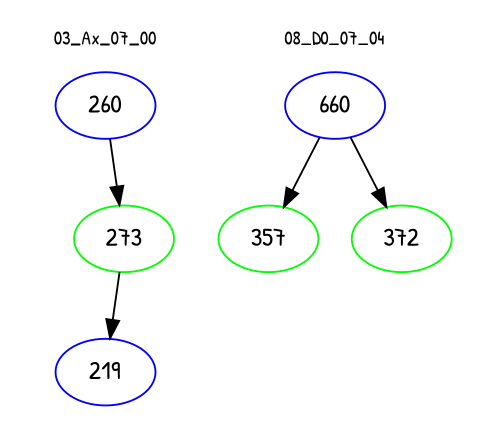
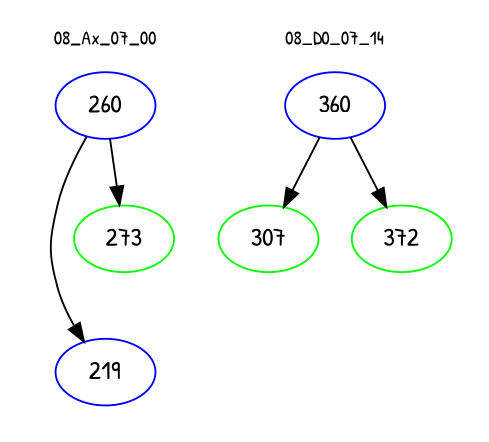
cluster "03_Ax_07_00": label "03_Ax_07_00" -> "08_Ax_07_00"
cluster "08_D0_07_04": label "08_D0_07_04" -> "08_D0_07_14"
node "660": label "660" -> "360"
node "357": label "357" -> "307"
edge "273" -> "219": now "260" -> "219"
